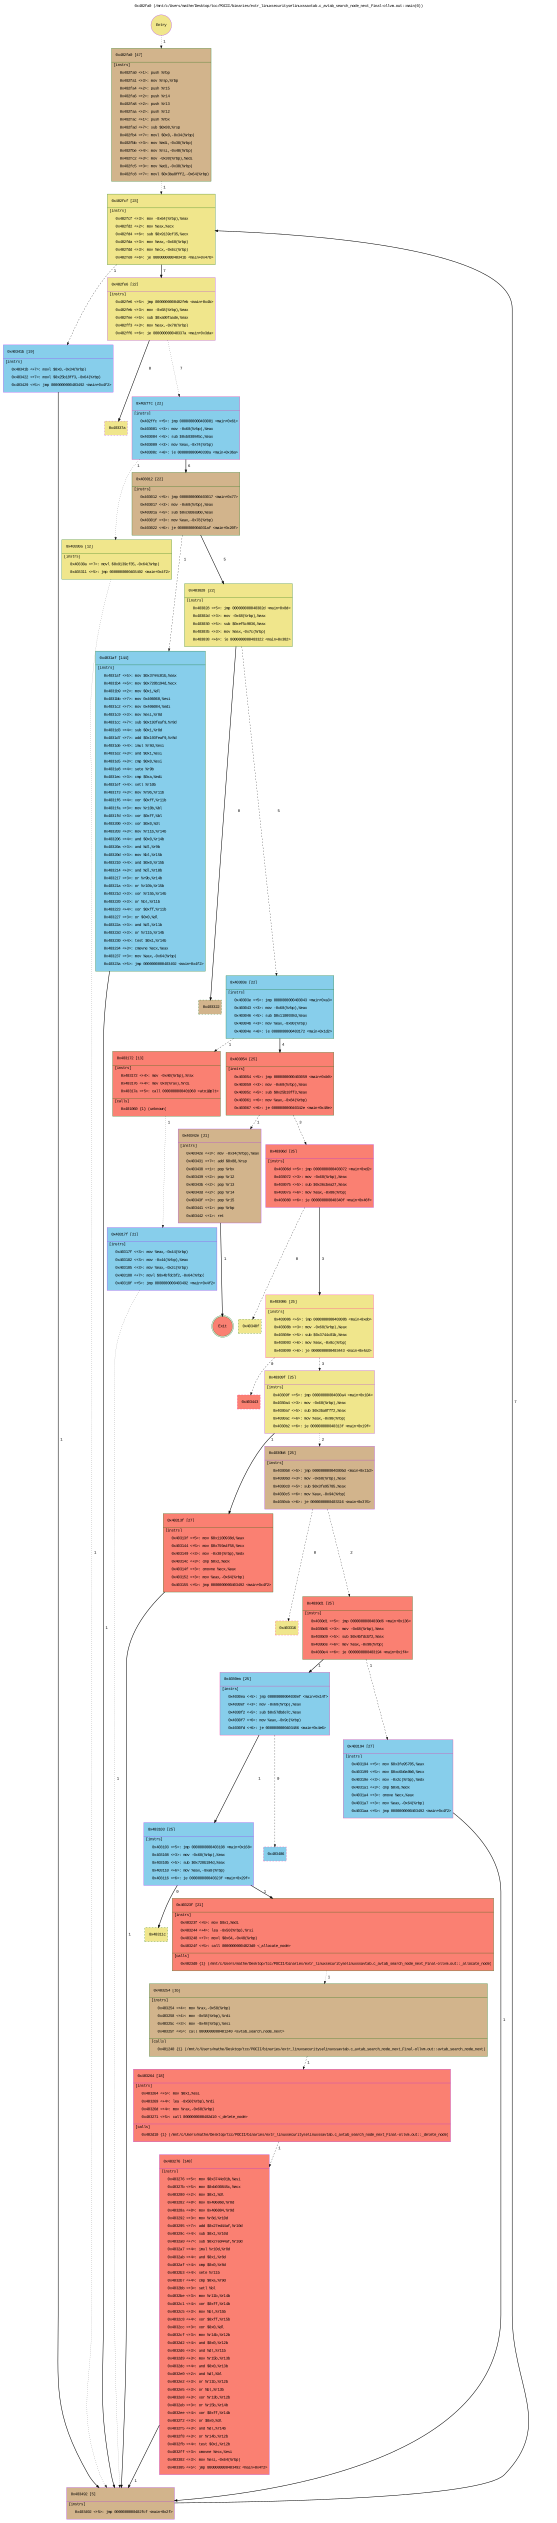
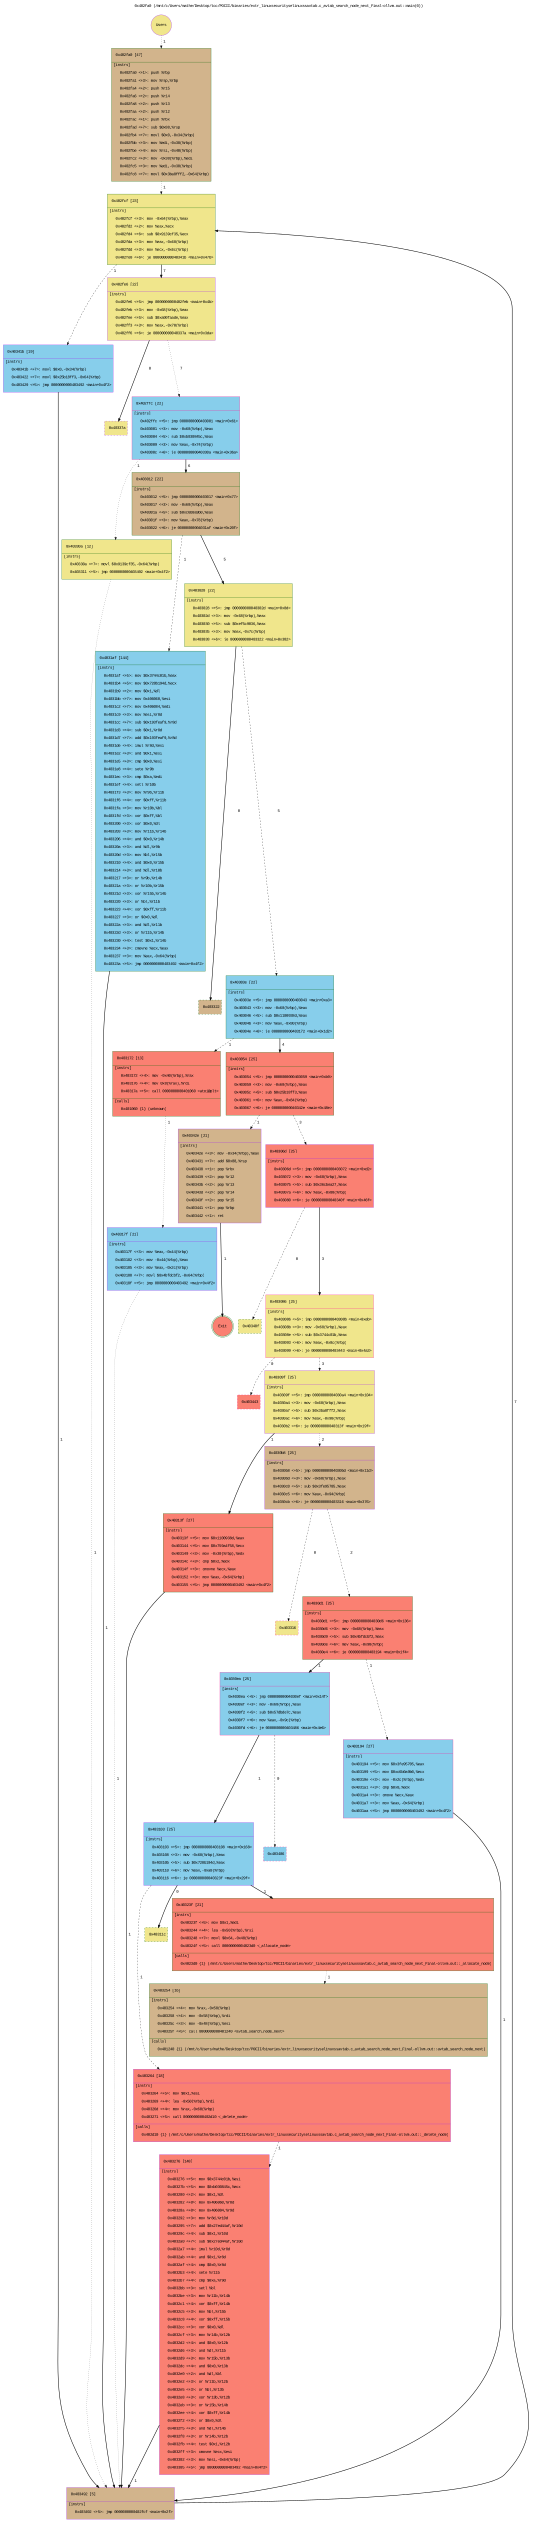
node "Entry": label "Entry" -> "Users"
edge "0x403254 [16]" -> "0x403264 [18]": now "0x403103 [25]" -> "0x403264 [18]"
